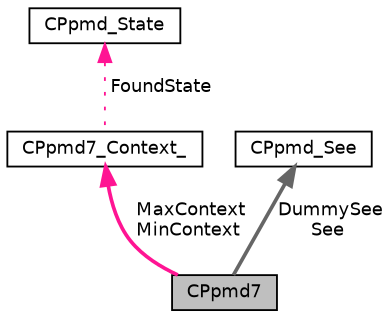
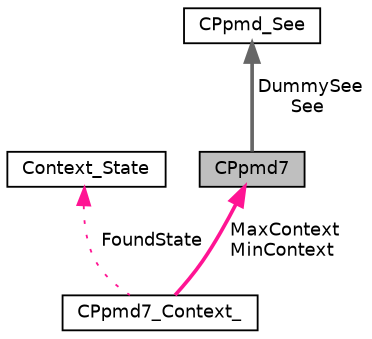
node "CPpmd_State": label "CPpmd_State" -> "Context_State"
edge "CPpmd7" -> "CPpmd7_Context_": reversed
